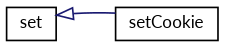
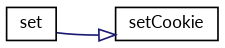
edge "setCookie" -> "set": reversed
